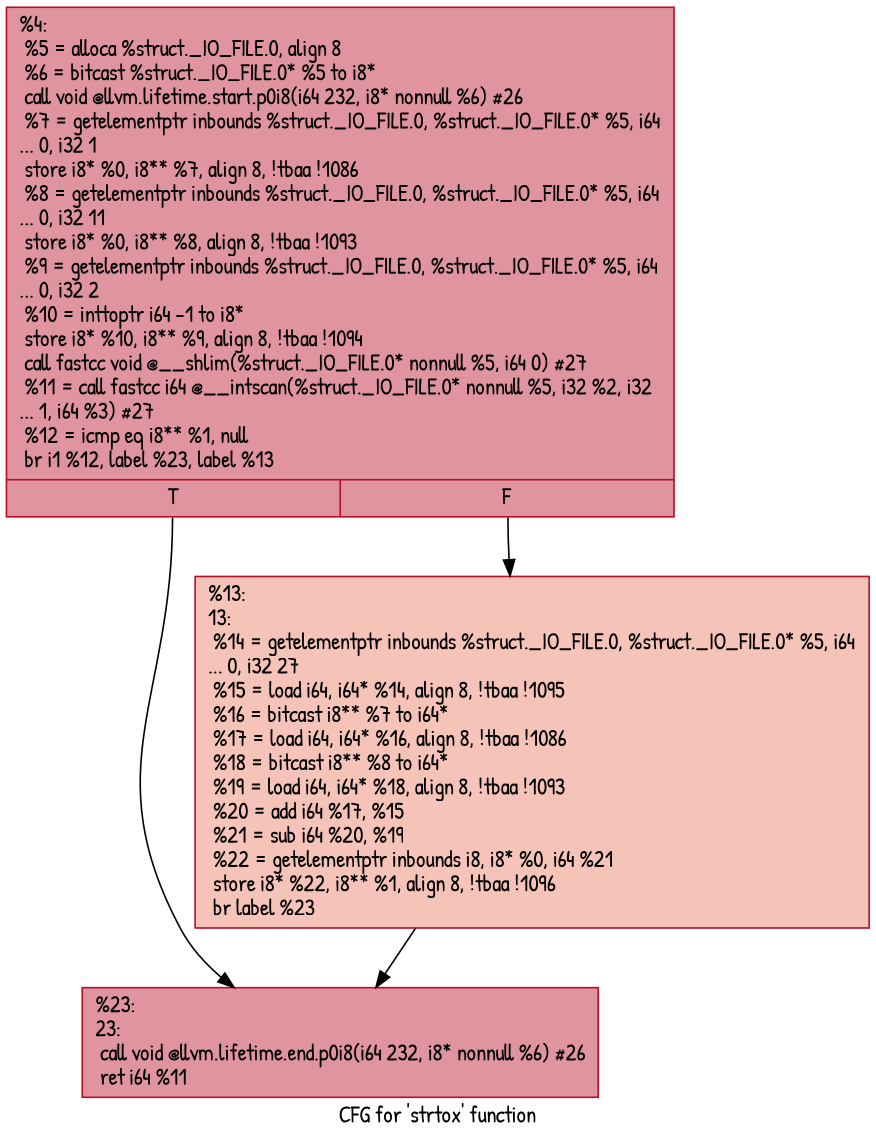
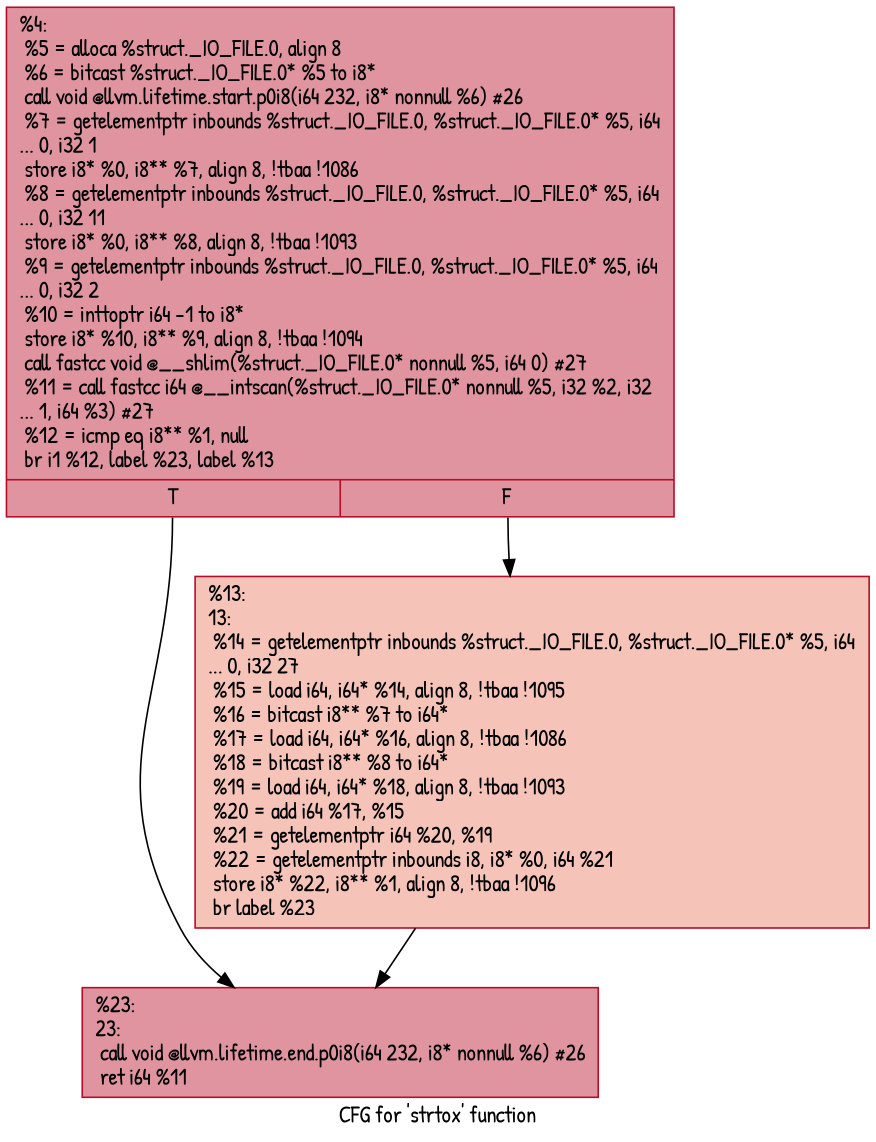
node "%13:": text "%21 = sub i64 %20, %19" -> "%21 = getelementptr i64 %20, %19"
